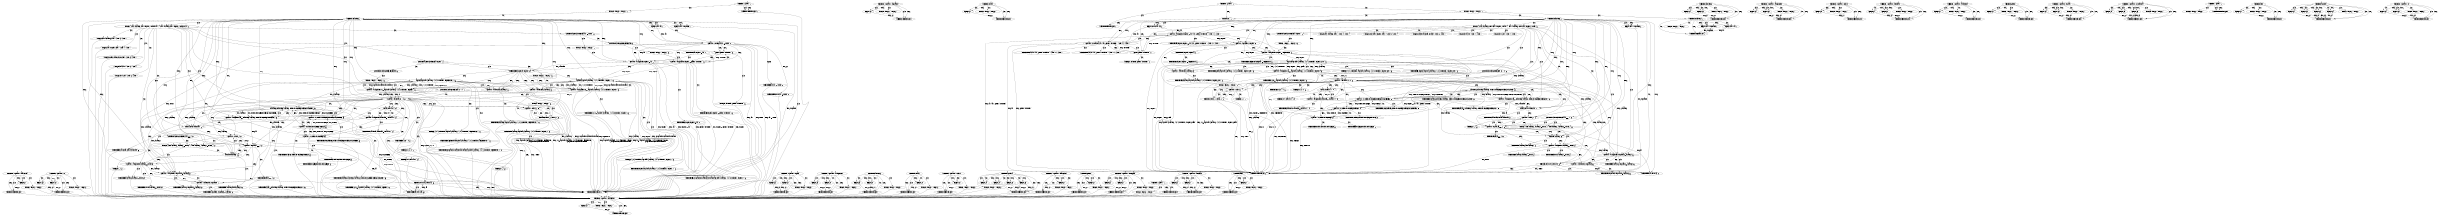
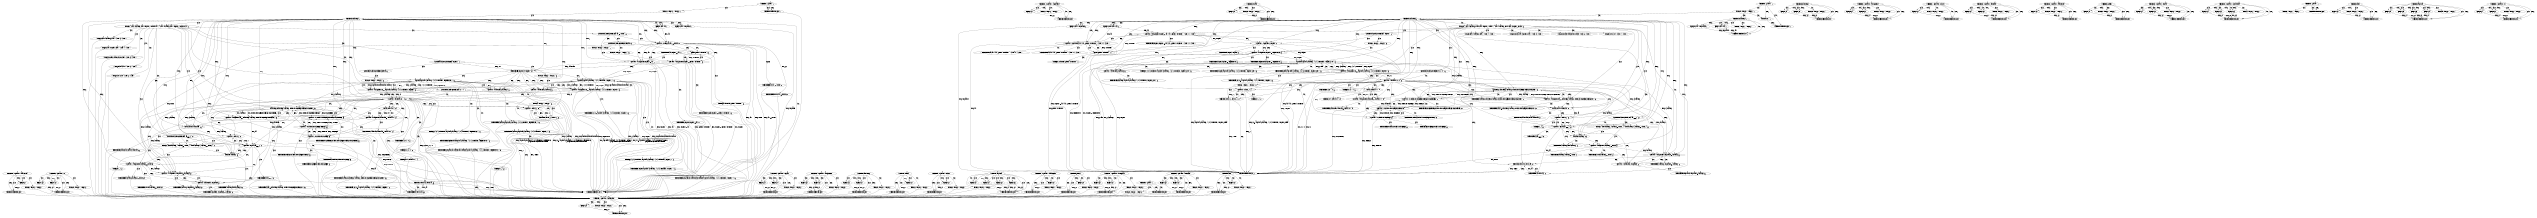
node "<(LOCAL,int fd: int)<SUB>7</SUB>>": removed
edge "(CONTROL_STRUCTURE,IF,if (dir != NULL))" -> "(<operator>.notEquals,dir != NULL)": added, label "AST:"
edge "(CONTROL_STRUCTURE,IF,if (!tmpenv))" -> "(<operator>.logicalNot,!tmpenv)": added, label "AST:"
edge "(IDENTIFIER,tmpenv,!tmpenv)" -> "(IDENTIFIER,tmpenv,tmpenv = _PATH_TMP)": now "(<operator>.assignment,tmpenv = _PATH_TMP)" -> "(IDENTIFIER,tmpenv,tmpenv = _PATH_TMP)"
edge "(CONTROL_STRUCTURE,IF,if (tmpenv))" -> "(IDENTIFIER,tmpenv,if (tmpenv))": label "AST: " -> "DDG: 077"
